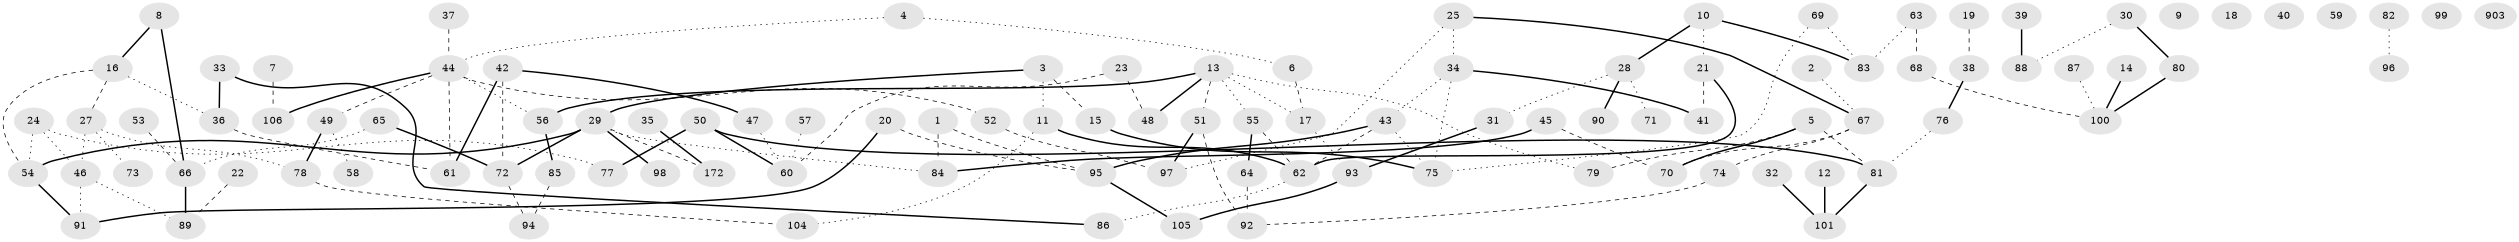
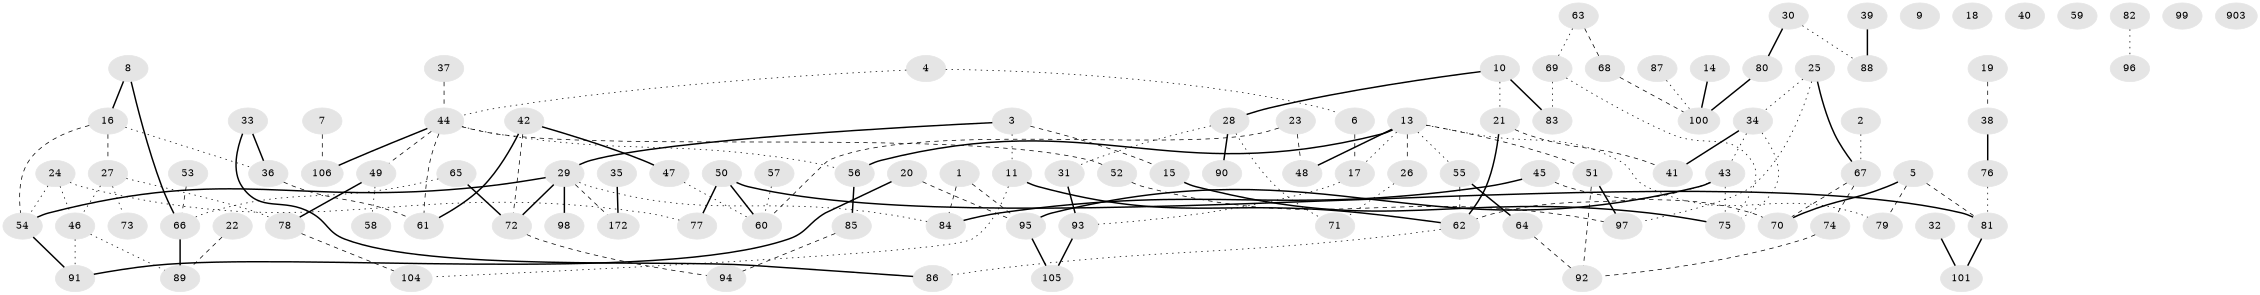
edge "63" -- "83": now "63" -- "69"
node "26": added
node "12": removed
